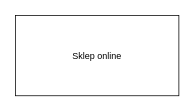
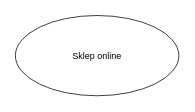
node "Sklep online": shape rectangle -> ellipse
